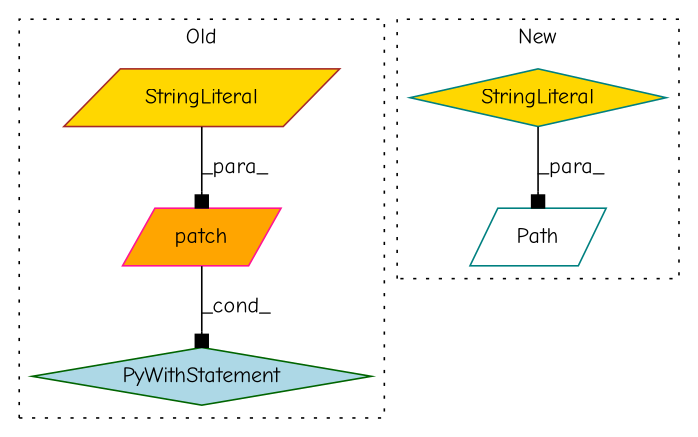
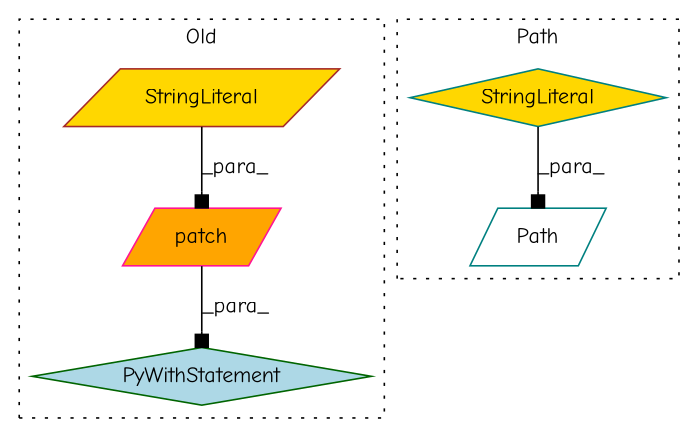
cluster "New": label "New" -> "Path"
edge "patch" -> "PyWithStatement": label "_cond_" -> "_para_"
